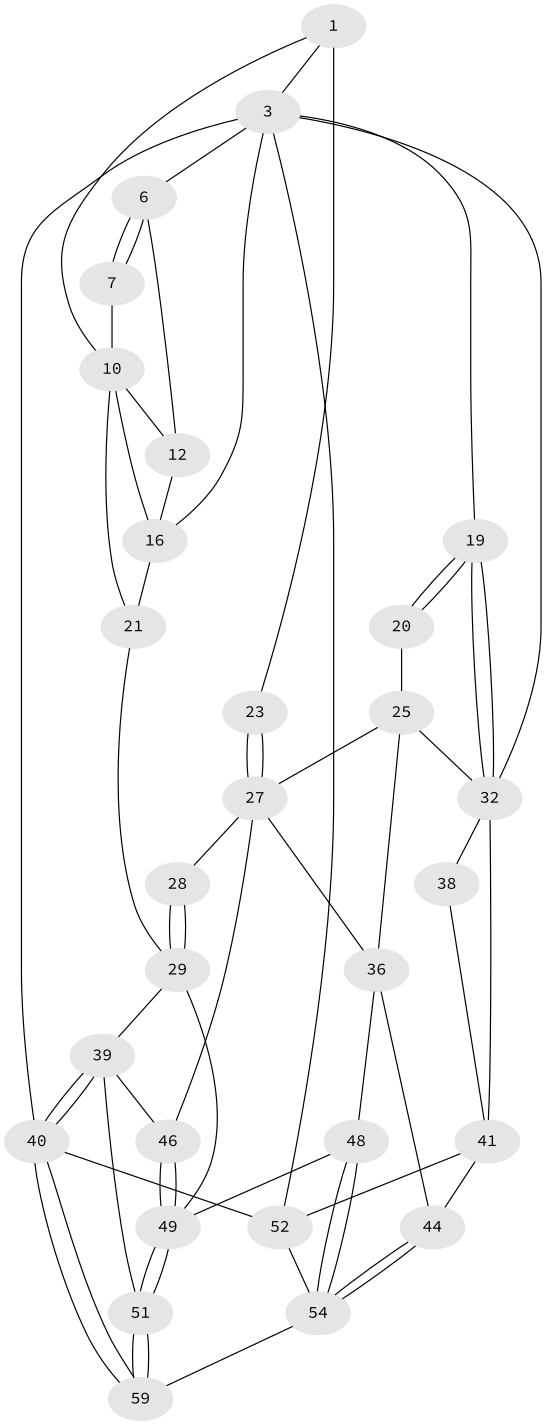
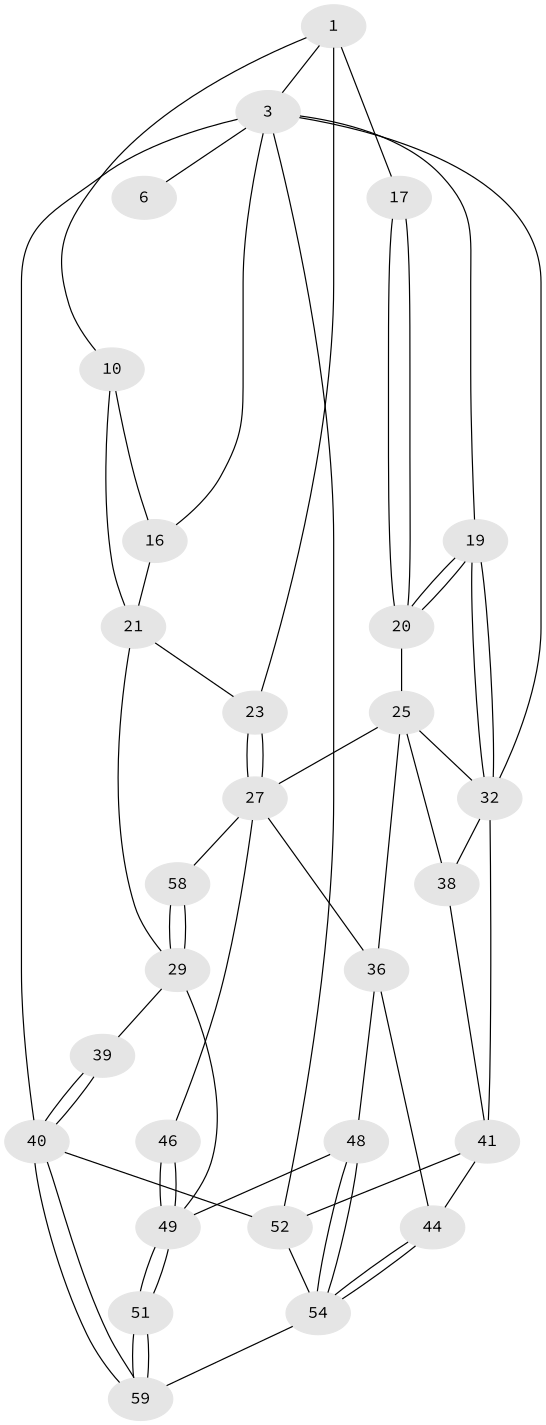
node "17": added
node "7": removed
node "12": removed
edge "21" -- "23": added
edge "25" -- "38": added
node "28": label "28" -> "58"
edge "39" -- "46": removed
edge "39" -- "51": removed
